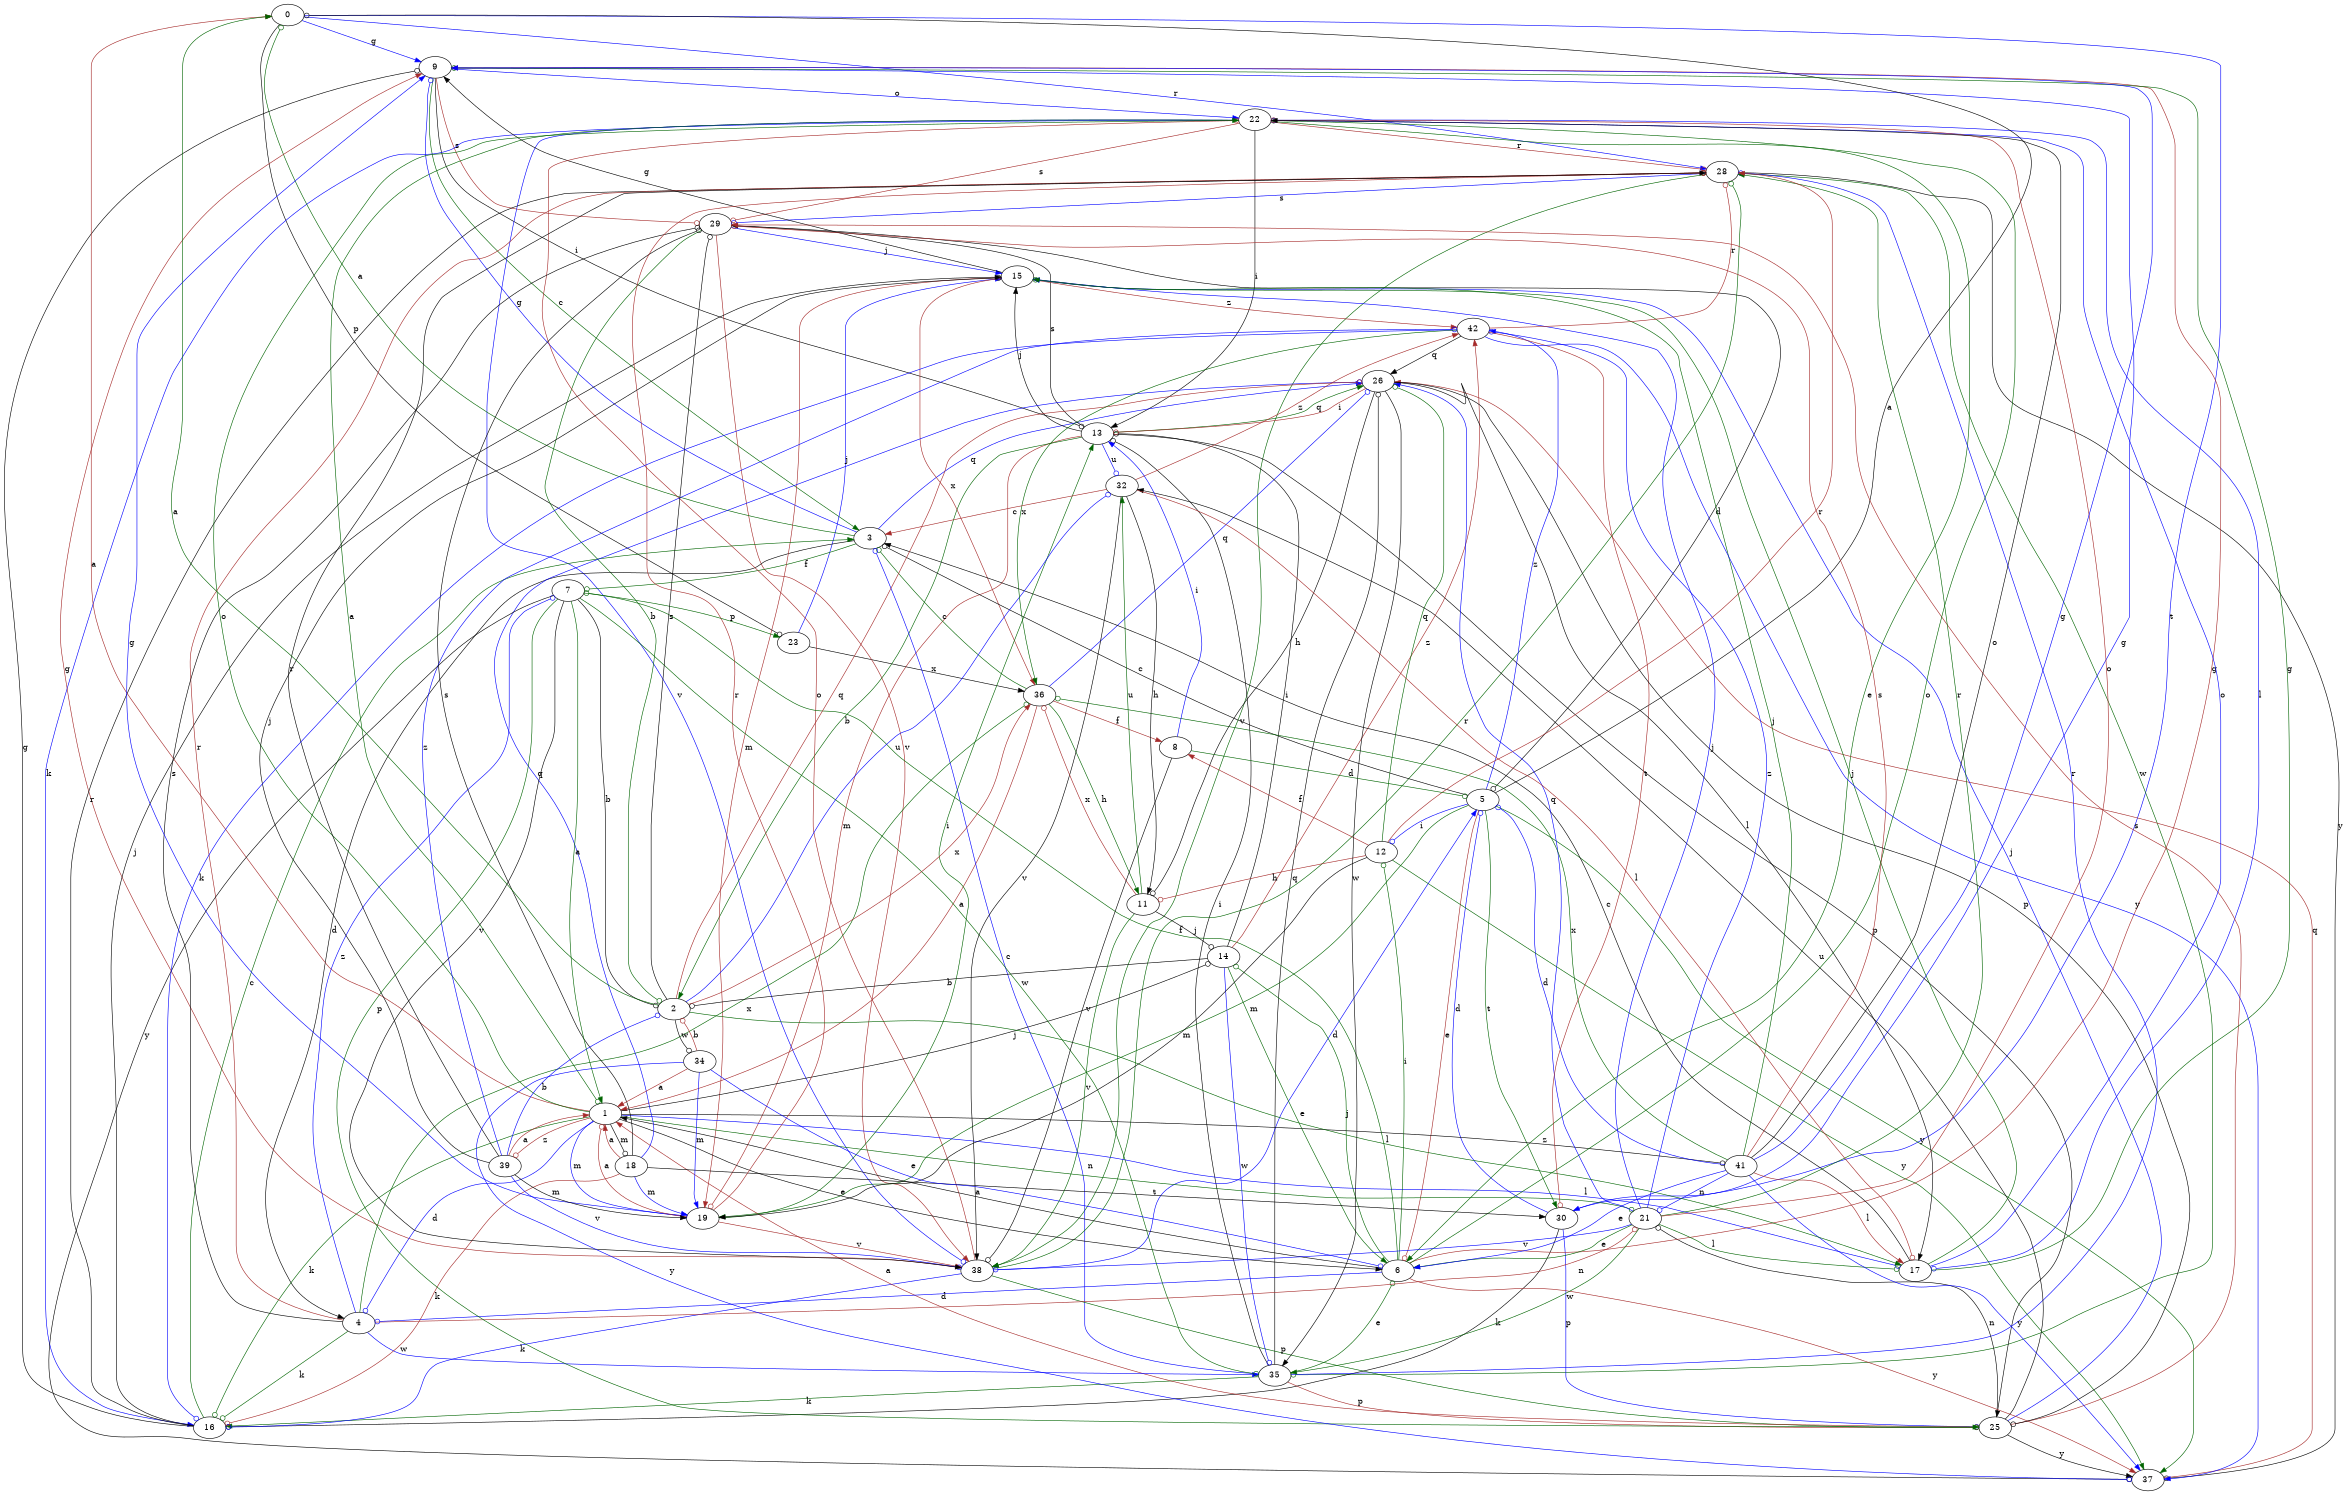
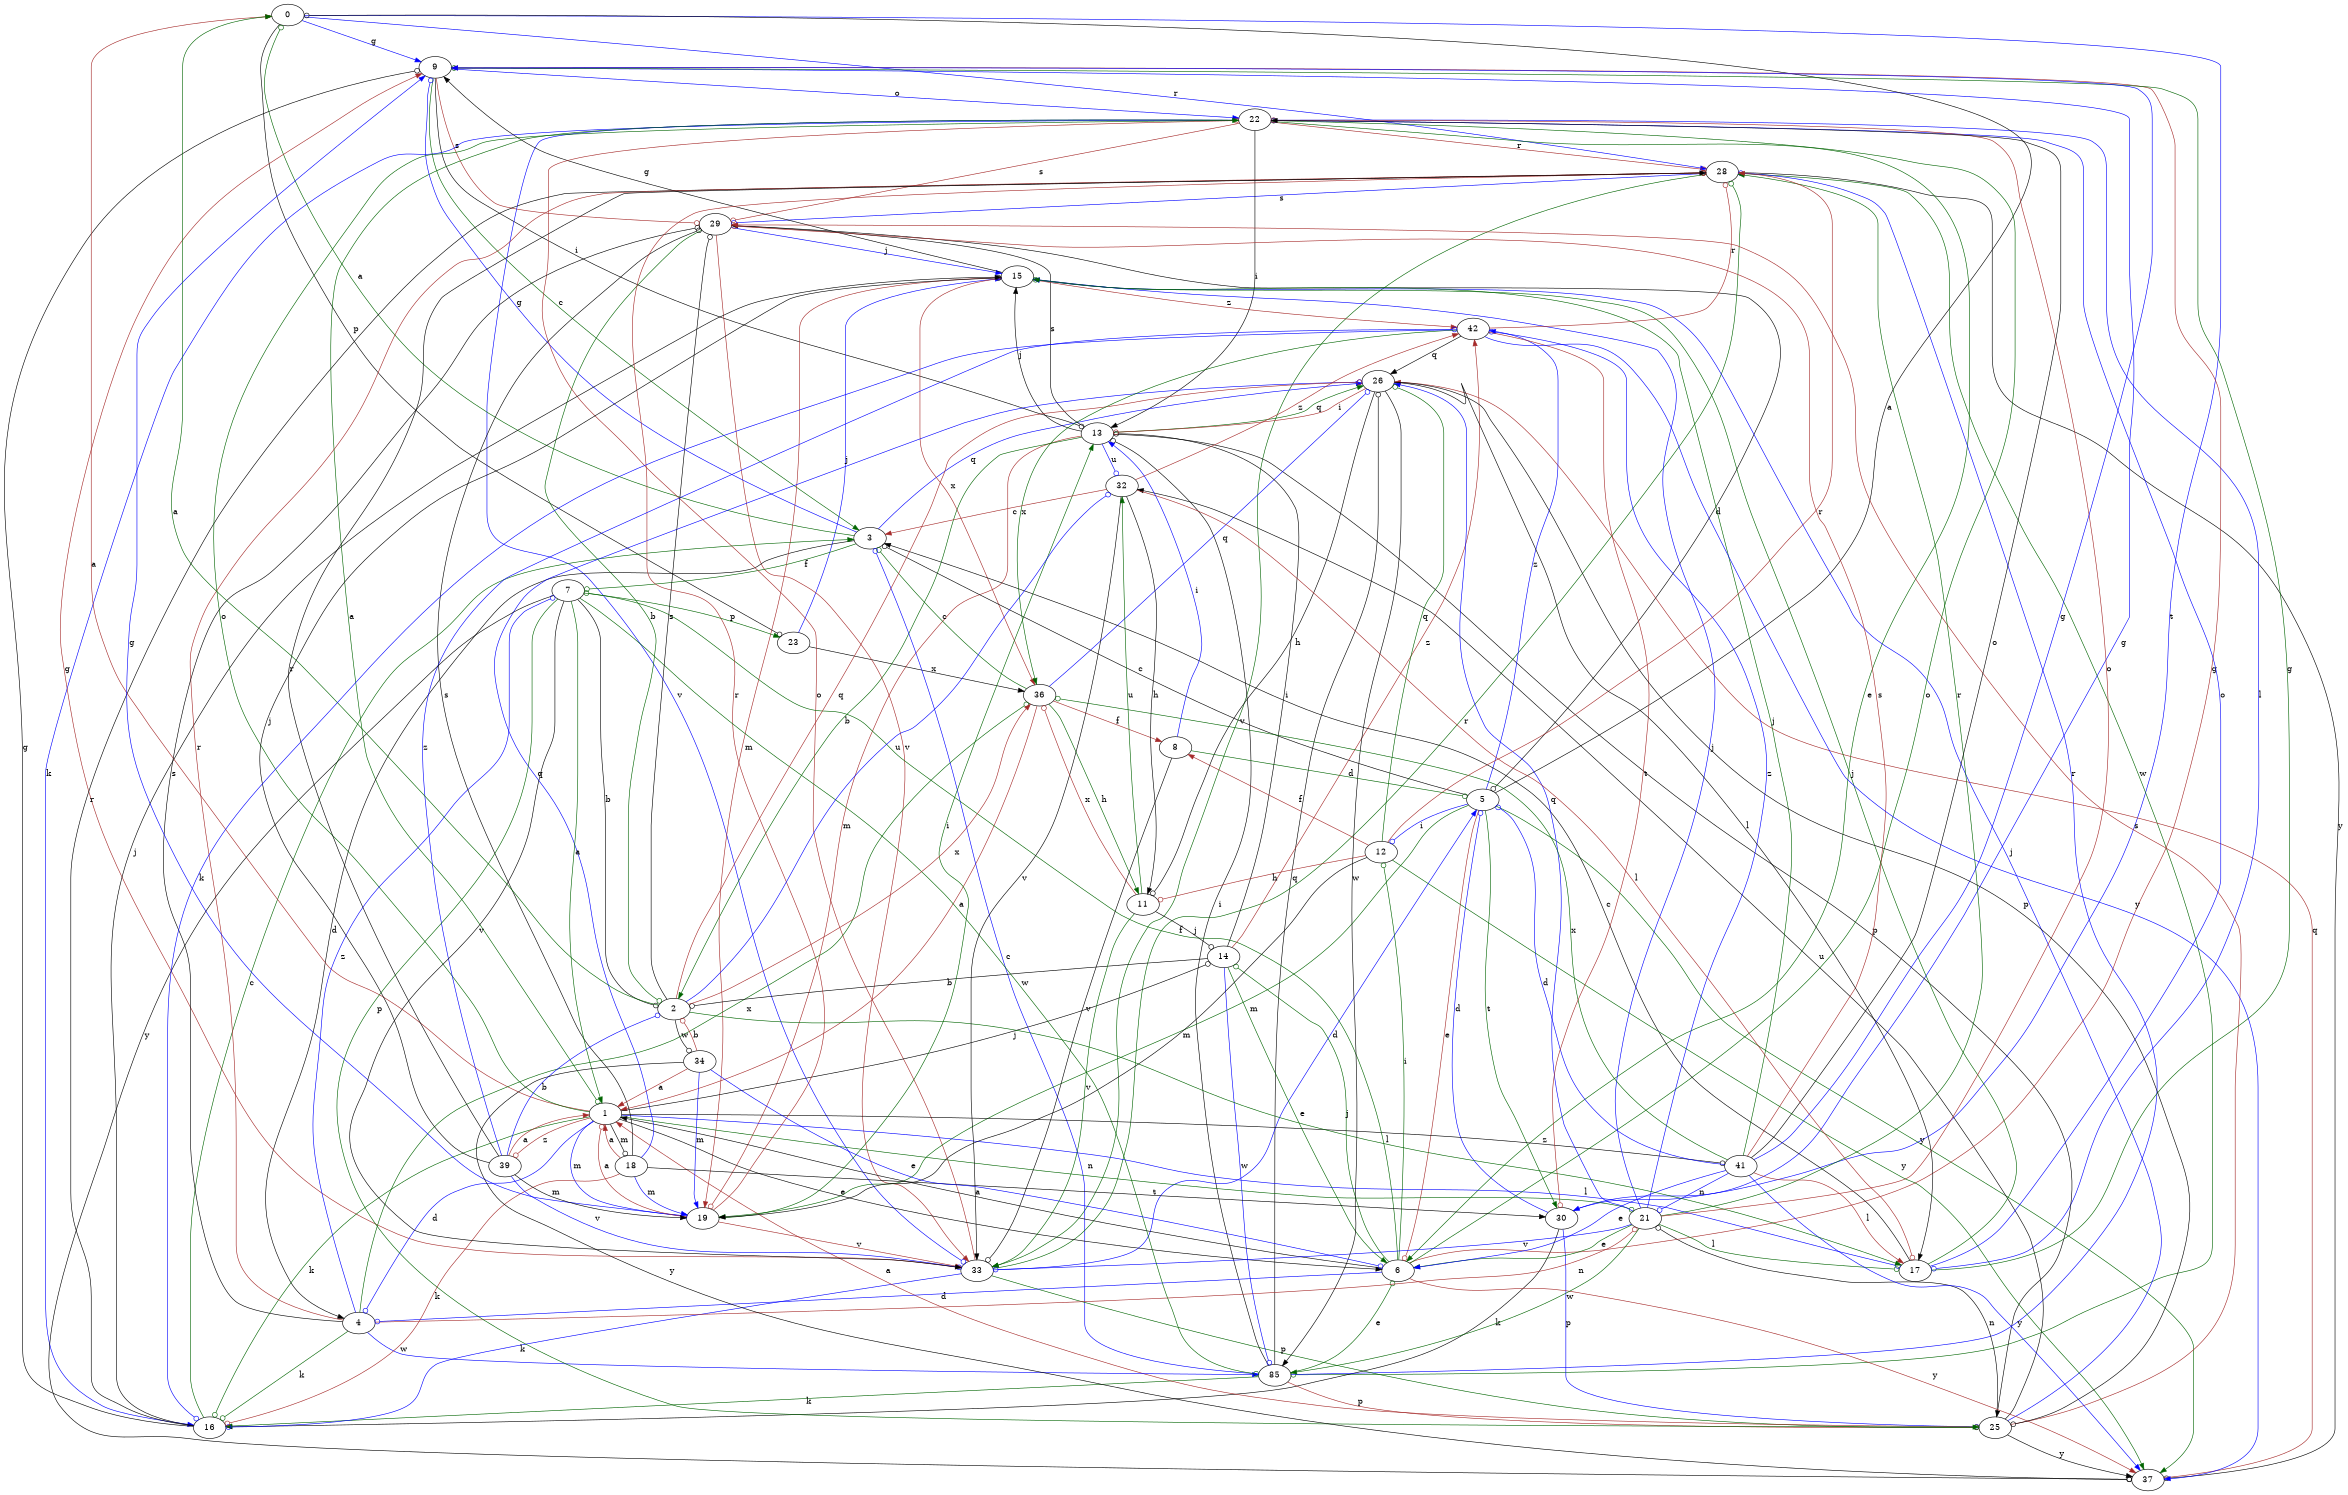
node "38": label "38" -> "33"
node "35": label "35" -> "85"
edge "34" -> "37": color blue -> black
edge "30" -> "16": arrowhead odot -> normal
